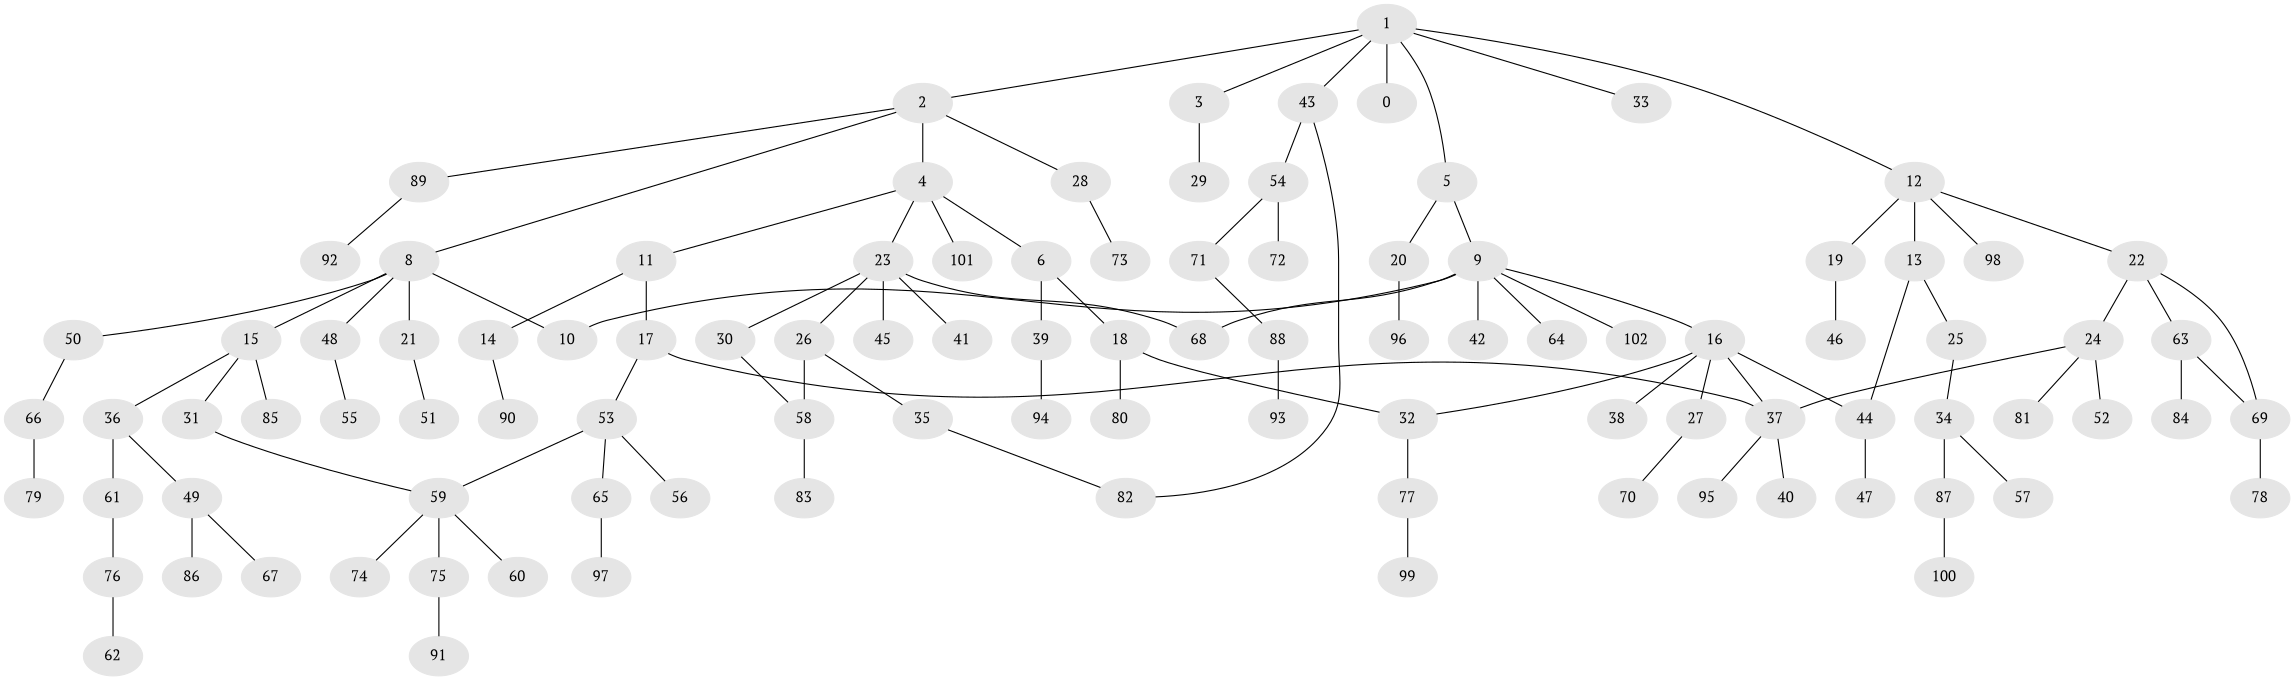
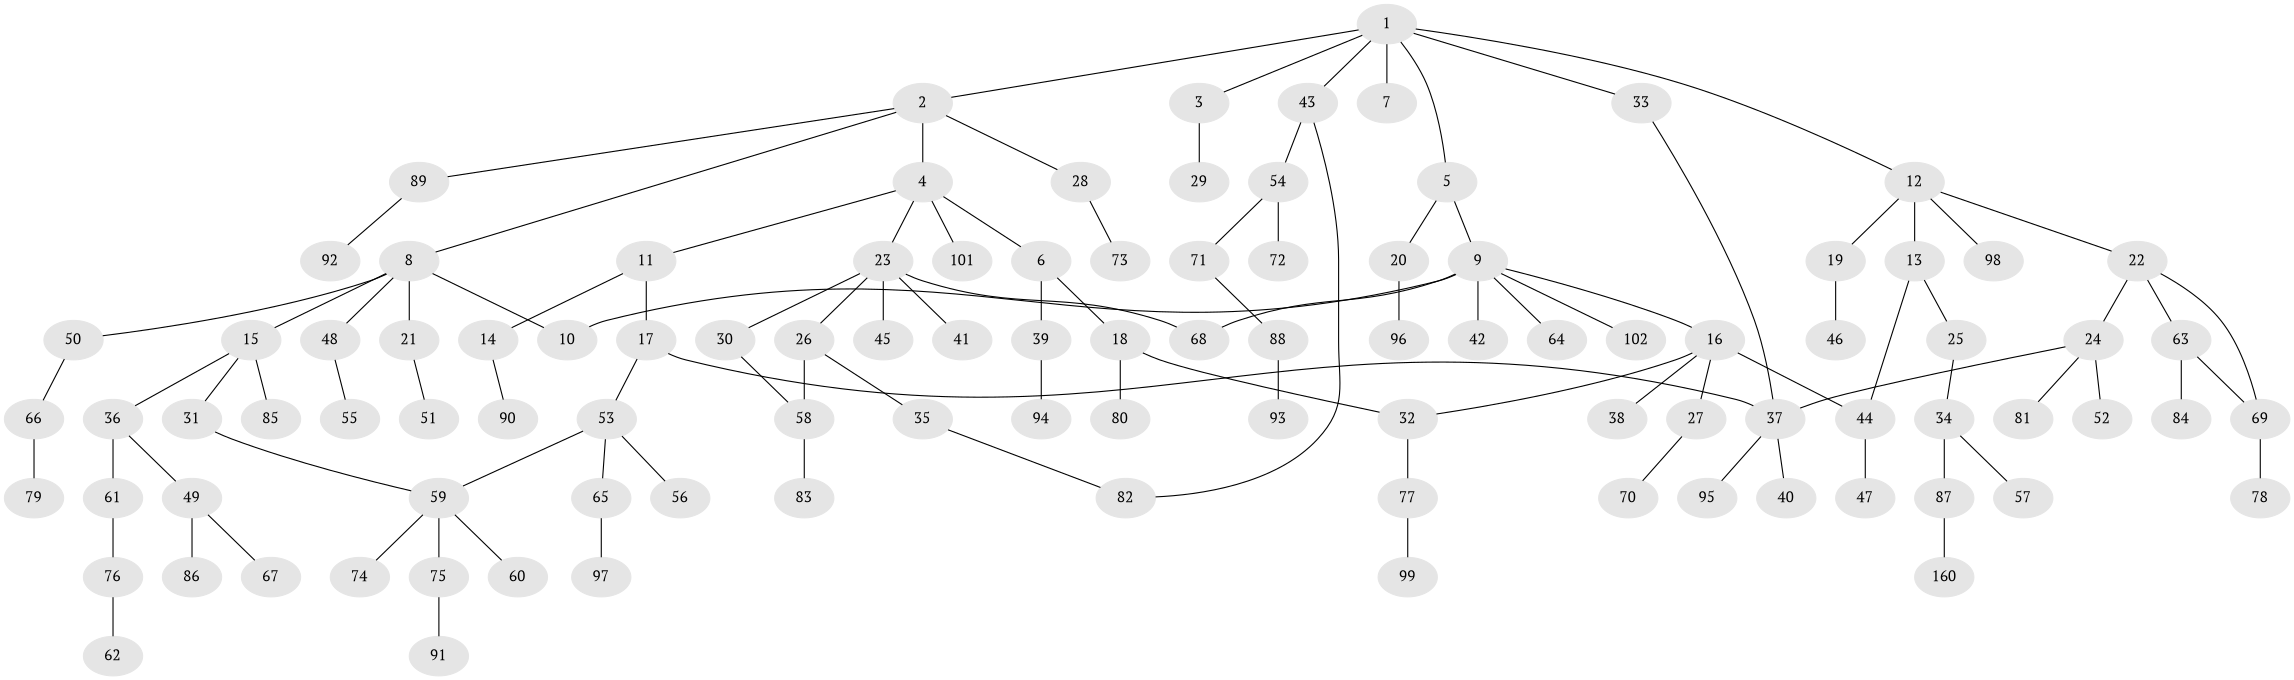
node "0": label "0" -> "7"
edge "16" -- "37": now "33" -- "37"
node "100": label "100" -> "160"
